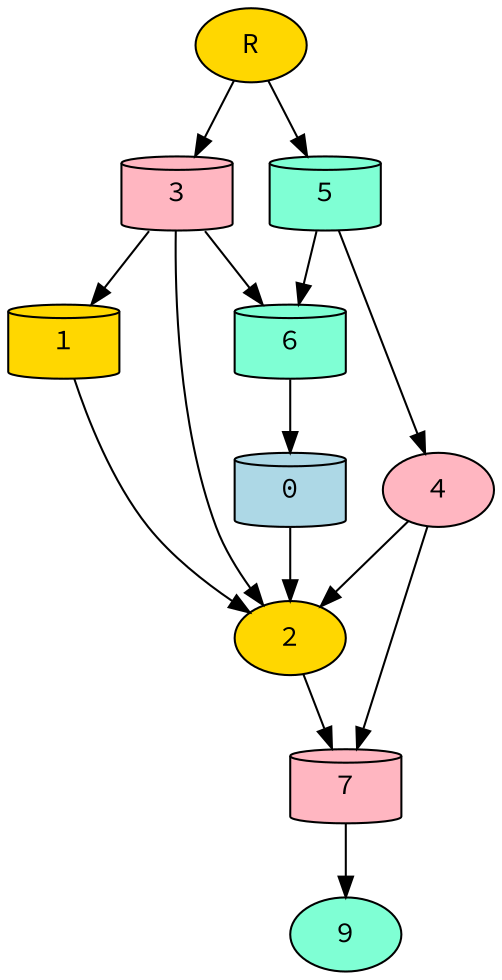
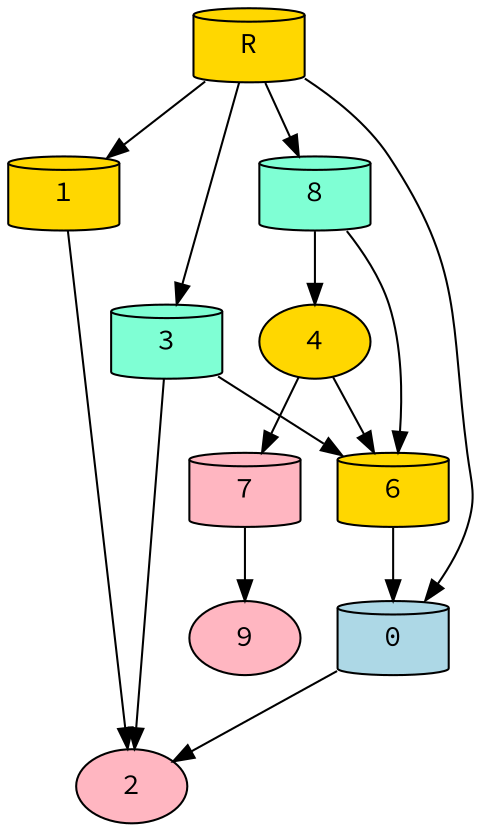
node "R": shape ellipse -> cylinder
node "3": fillcolor lightpink -> aquamarine
node "5": label "5" -> "8"
edge "3" -> "1": now "R" -> "1"
edge "R" -> "0": added
node "6": fillcolor aquamarine -> gold
node "4": fillcolor lightpink -> gold
edge "4" -> "2": now "4" -> "6"
node "2": fillcolor gold -> lightpink
edge "2" -> "7": removed
node "9": fillcolor aquamarine -> lightpink
